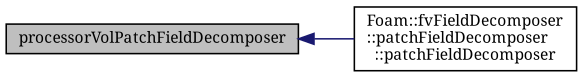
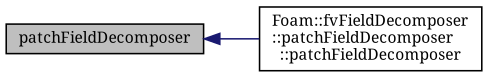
node "processorVolPatchFieldDecomposer": label "processorVolPatchFieldDecomposer" -> "patchFieldDecomposer"
